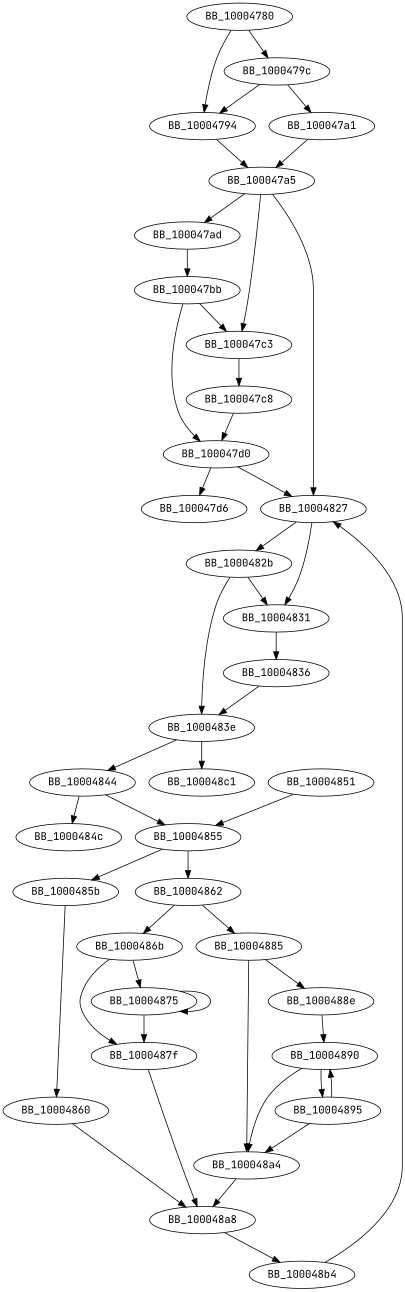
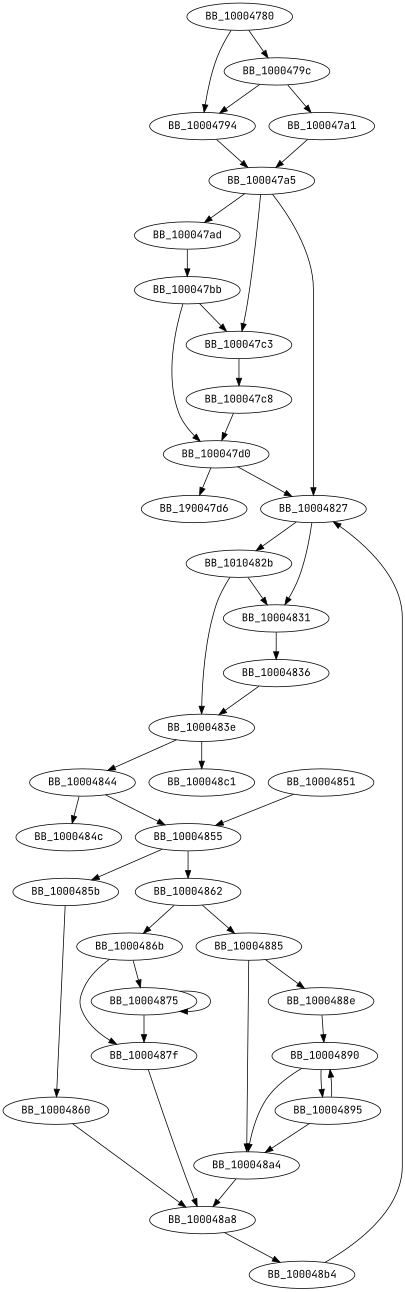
node "BB_100047d6": label "BB_100047d6" -> "BB_190047d6"
node "BB_1000482b": label "BB_1000482b" -> "BB_1010482b"
